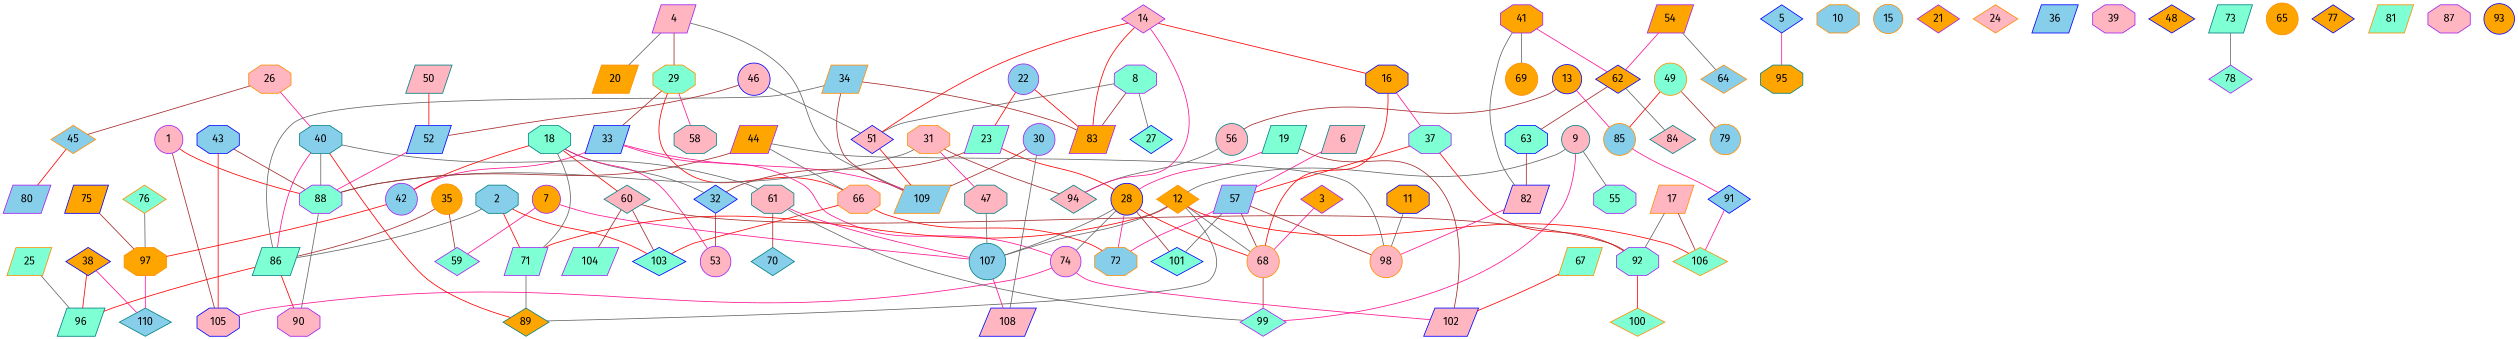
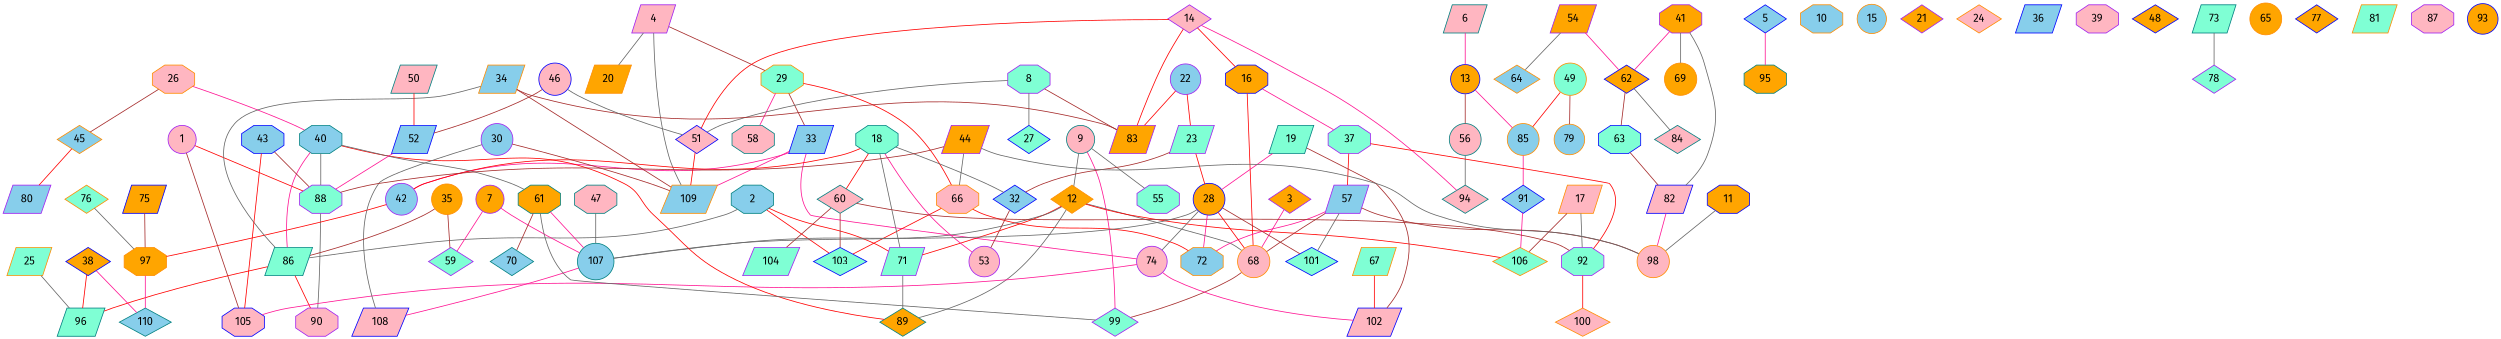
node "31": removed
edge "6" -- "57": now "6" -- "13"
node "61": fillcolor lightpink -> orange
node "100": fillcolor aquamarine -> lightpink
